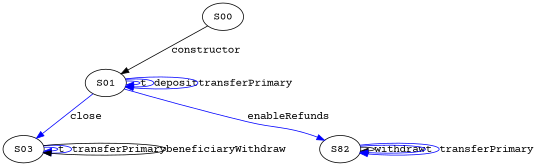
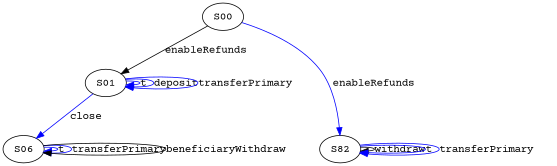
edge "S00" -> "S01": label "constructor" -> "enableRefunds"
edge "S01" -> "S82": now "S00" -> "S82"
node "S03": label "S03" -> "S06"
